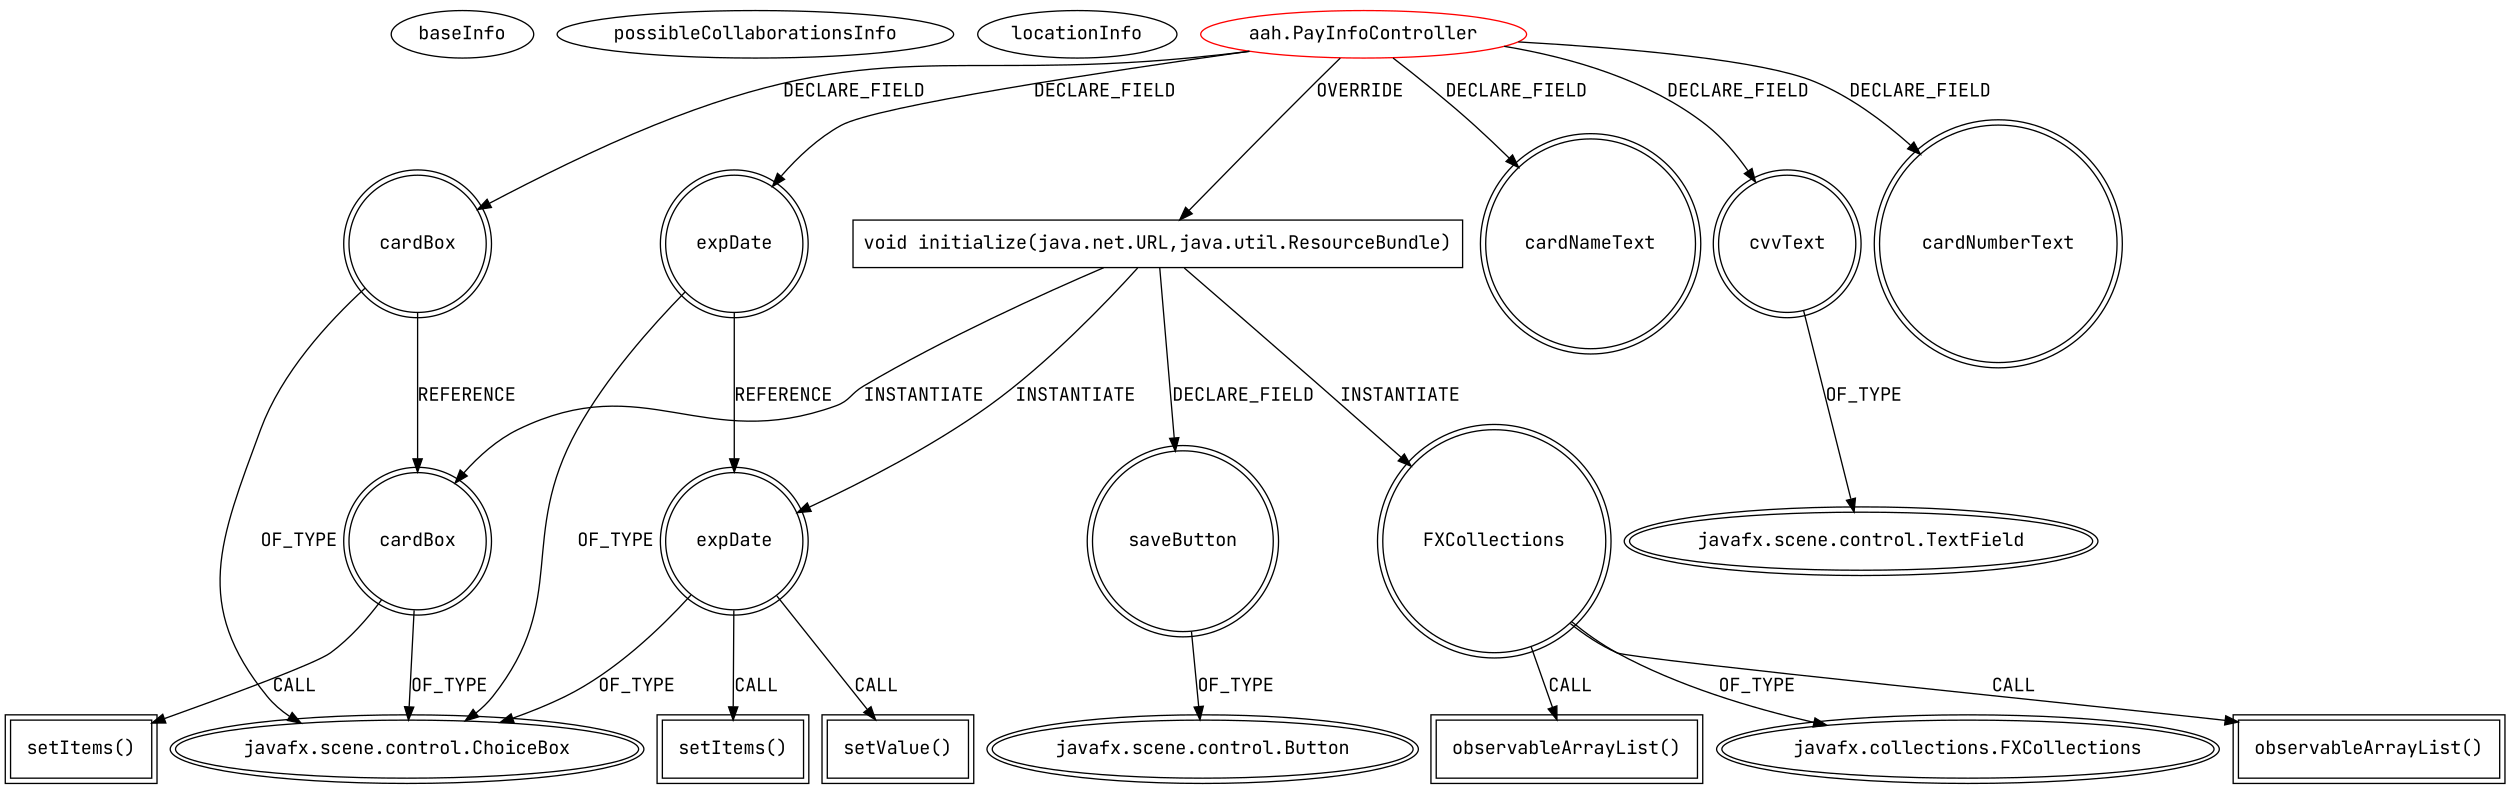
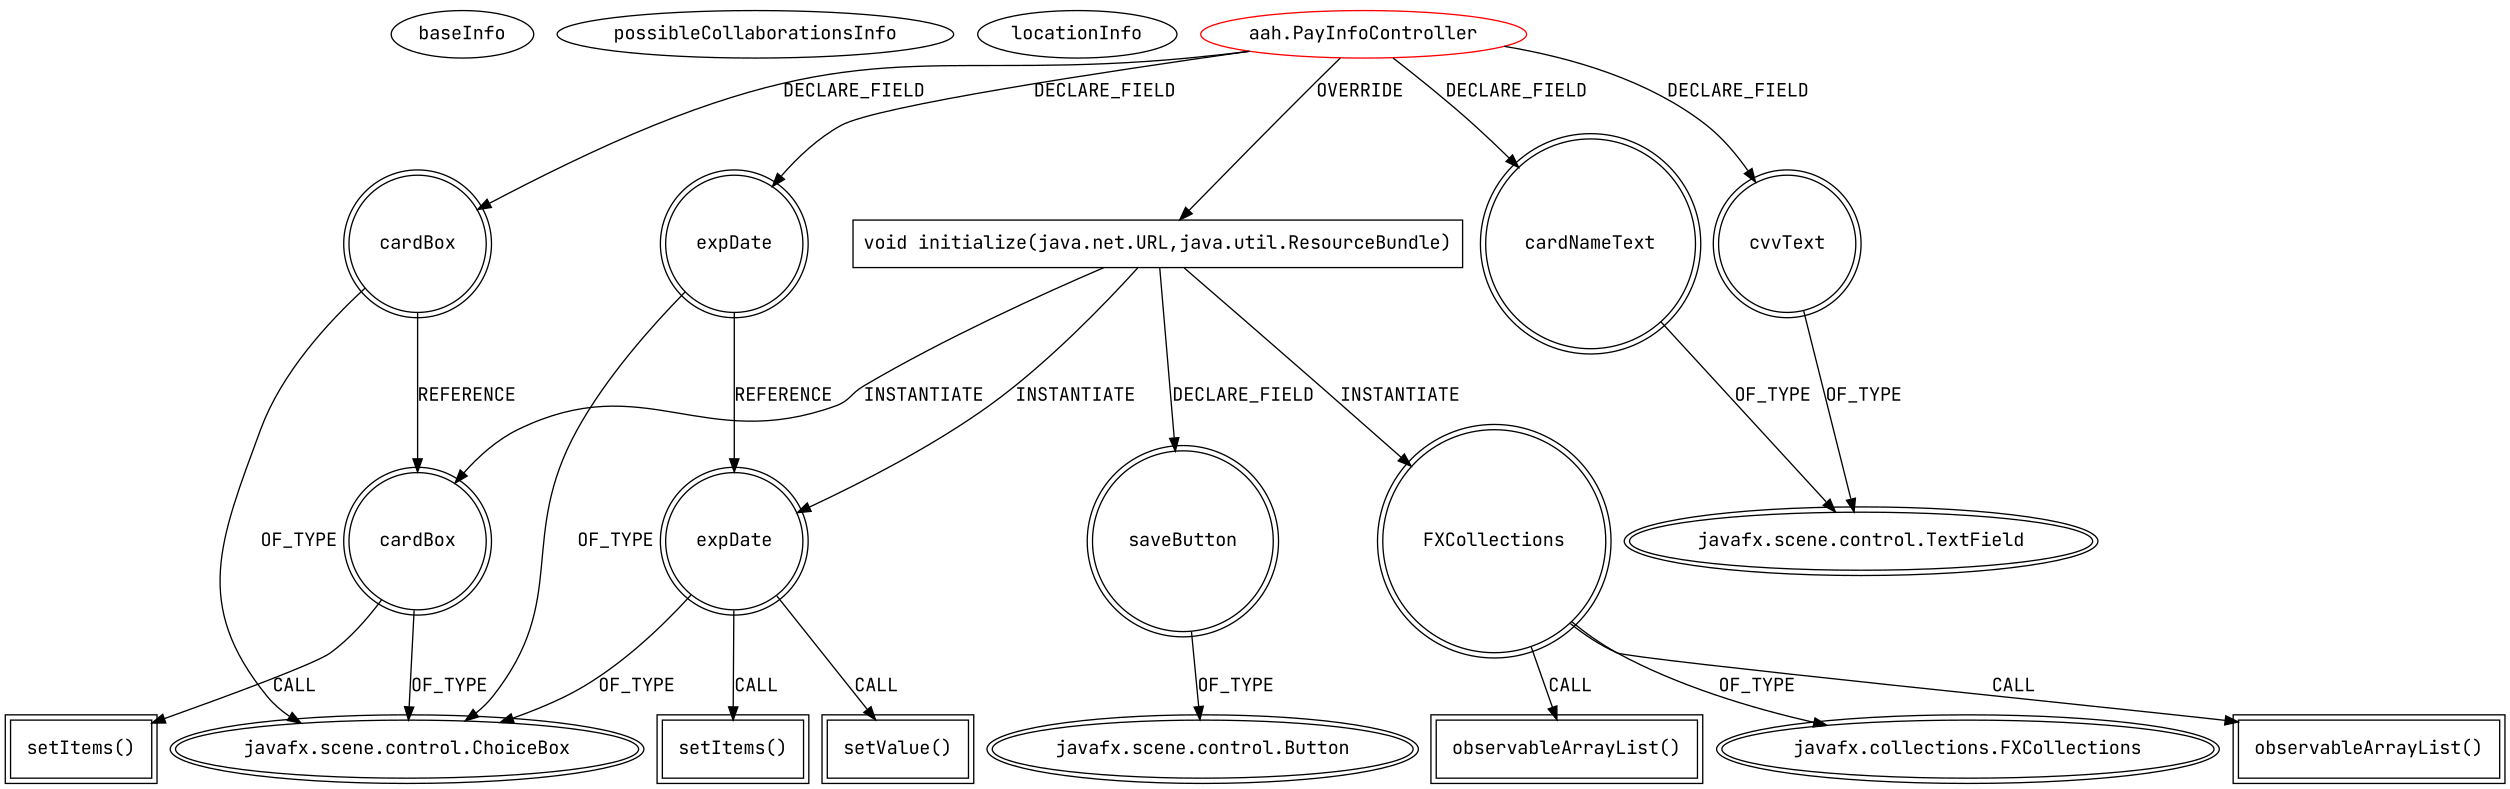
node "cardNumberText": removed
edge "cardNameText" -> "javafx.scene.control.TextField": added, label "OF_TYPE"
